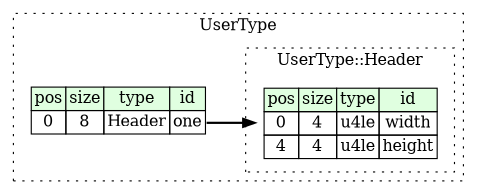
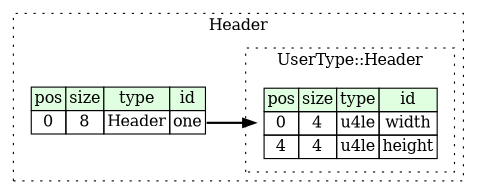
cluster "UserType": label "UserType" -> "Header"
